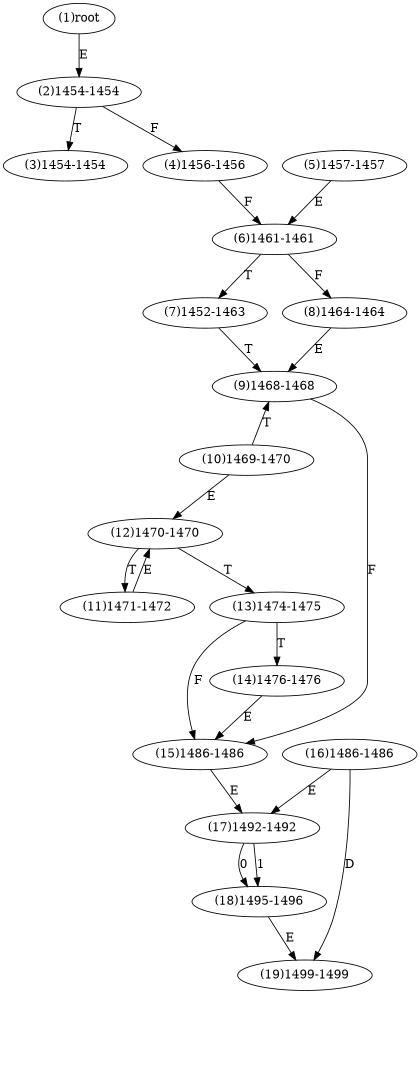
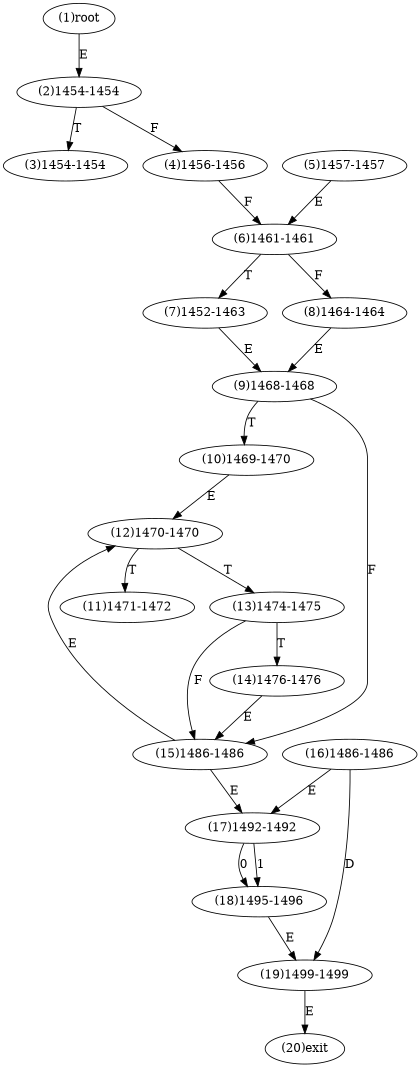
edge "(7)1452-1463" -> "(9)1468-1468": label "T" -> "E"
edge "(10)1469-1470" -> "(9)1468-1468": reversed
edge "(11)1471-1472" -> "(12)1470-1470": now "(15)1486-1486" -> "(12)1470-1470"
node "(20)exit": added
